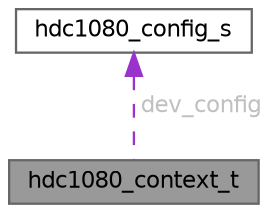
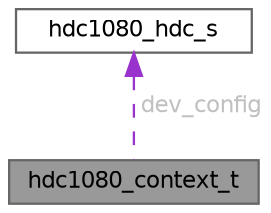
node "hdc1080_config_s": label "hdc1080_config_s" -> "hdc1080_hdc_s"
